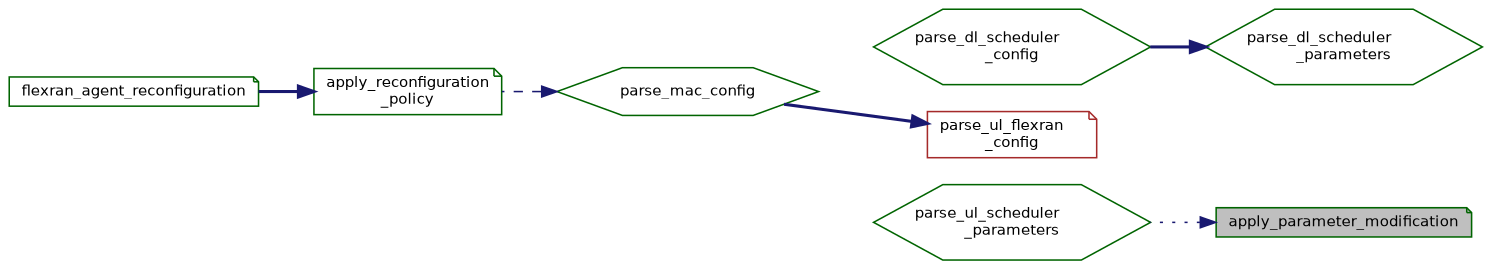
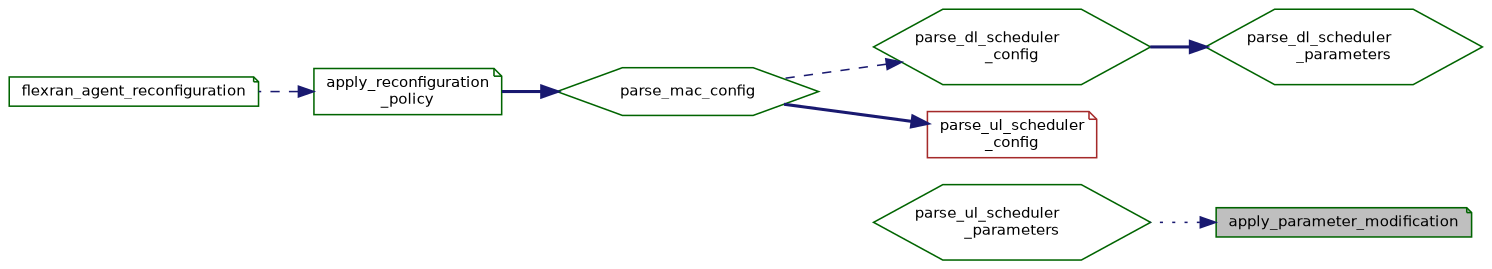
edge "parse_mac_config" -> "parse_dl_scheduler _config": added
edge "flexran_agent_reconfiguration" -> "apply_reconfiguration _policy": style bold -> dashed
edge "apply_reconfiguration _policy" -> "parse_mac_config": style dashed -> bold
node "parse_ul_flexran _config": label "parse_ul_flexran _config" -> "parse_ul_scheduler _config"
